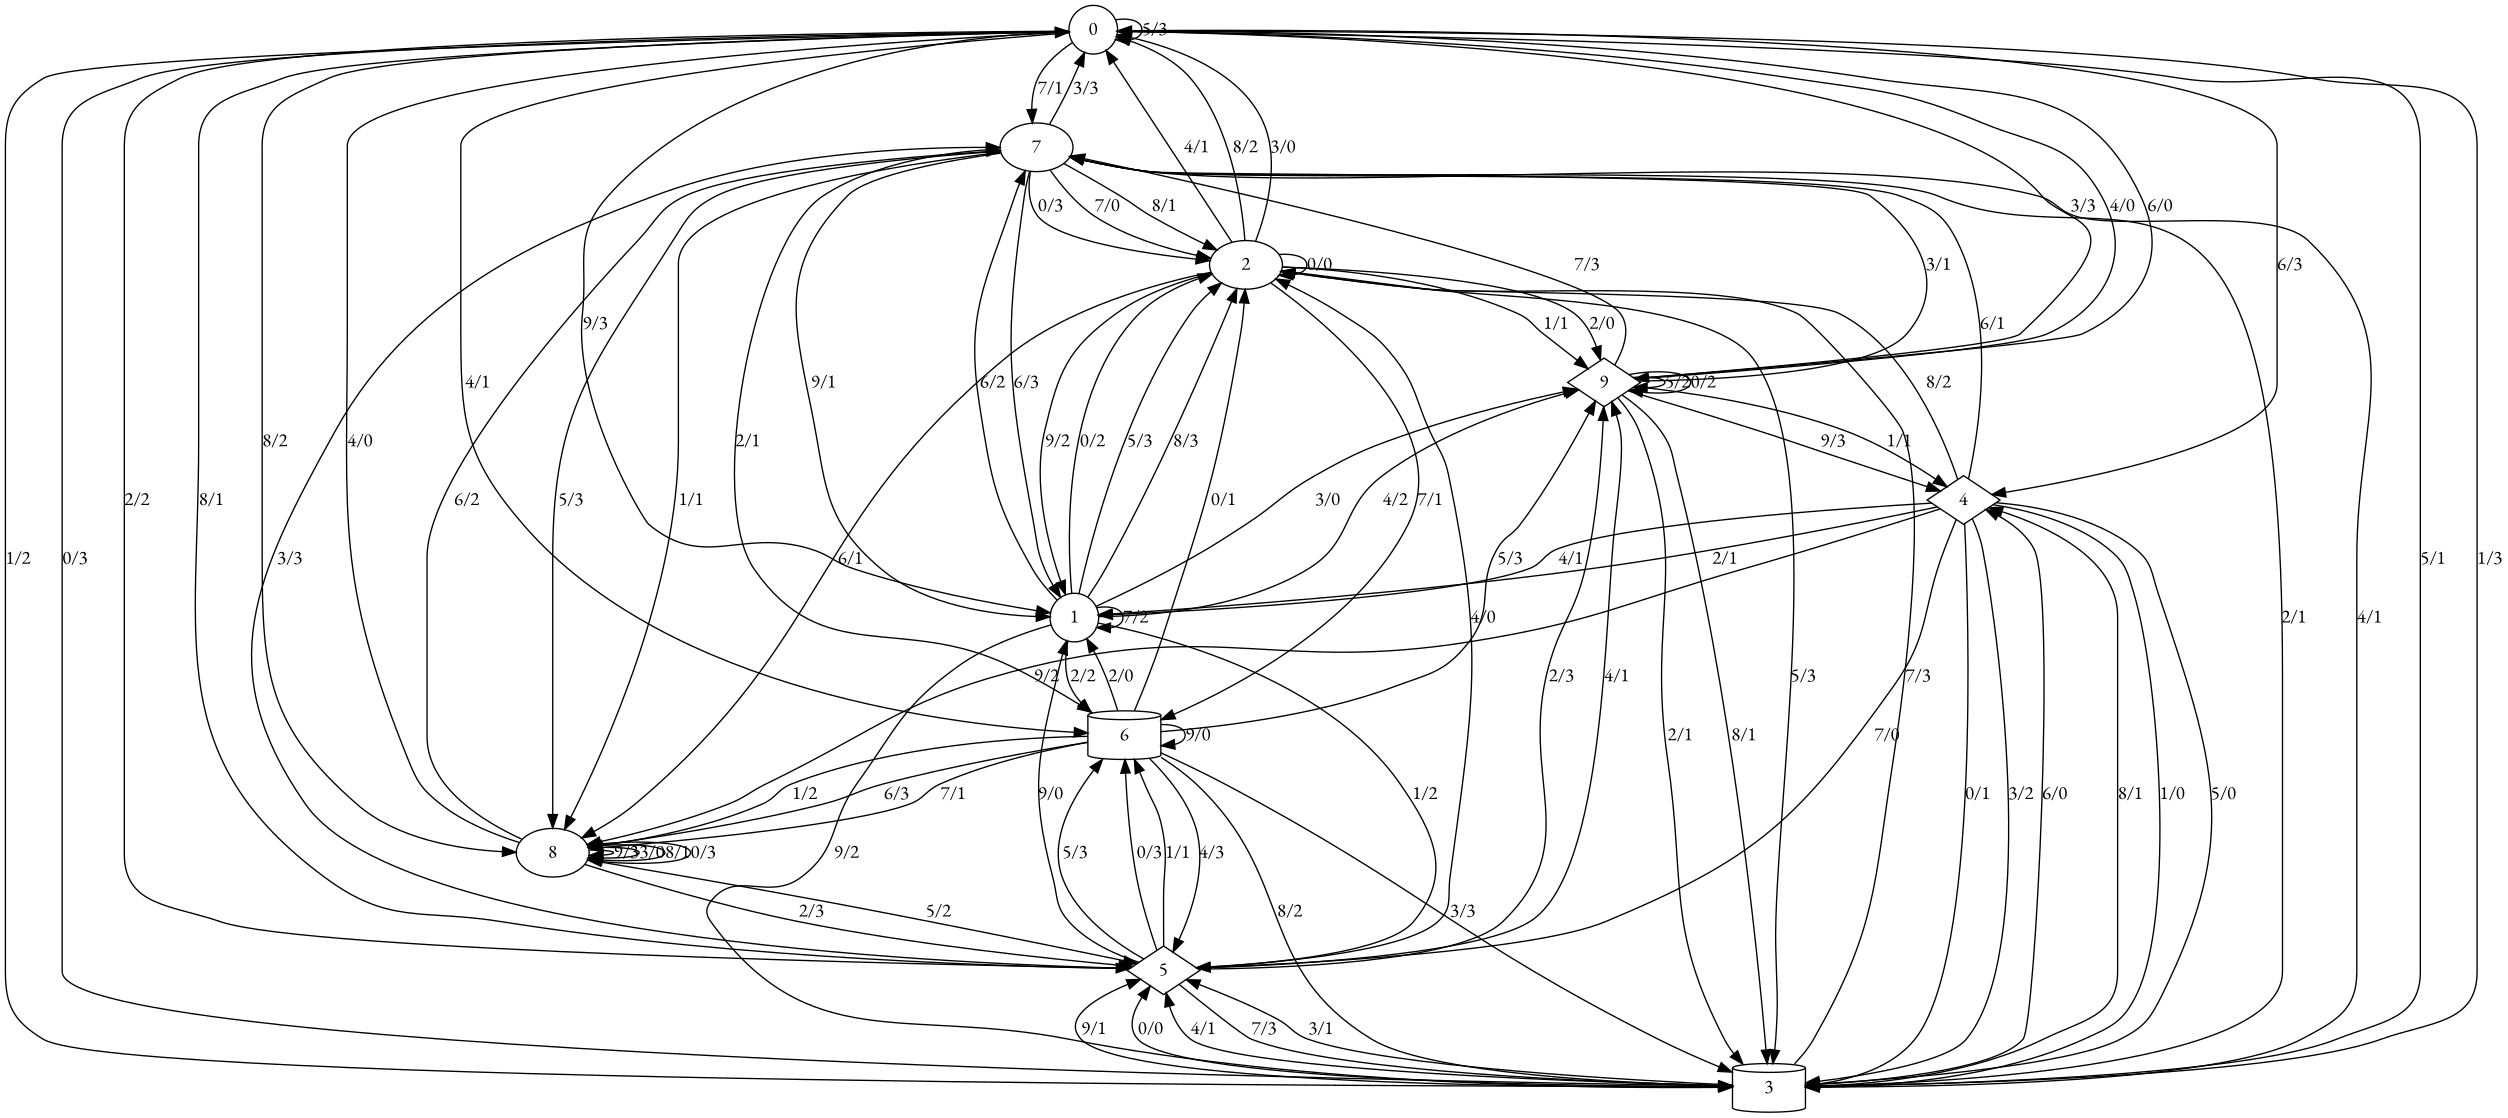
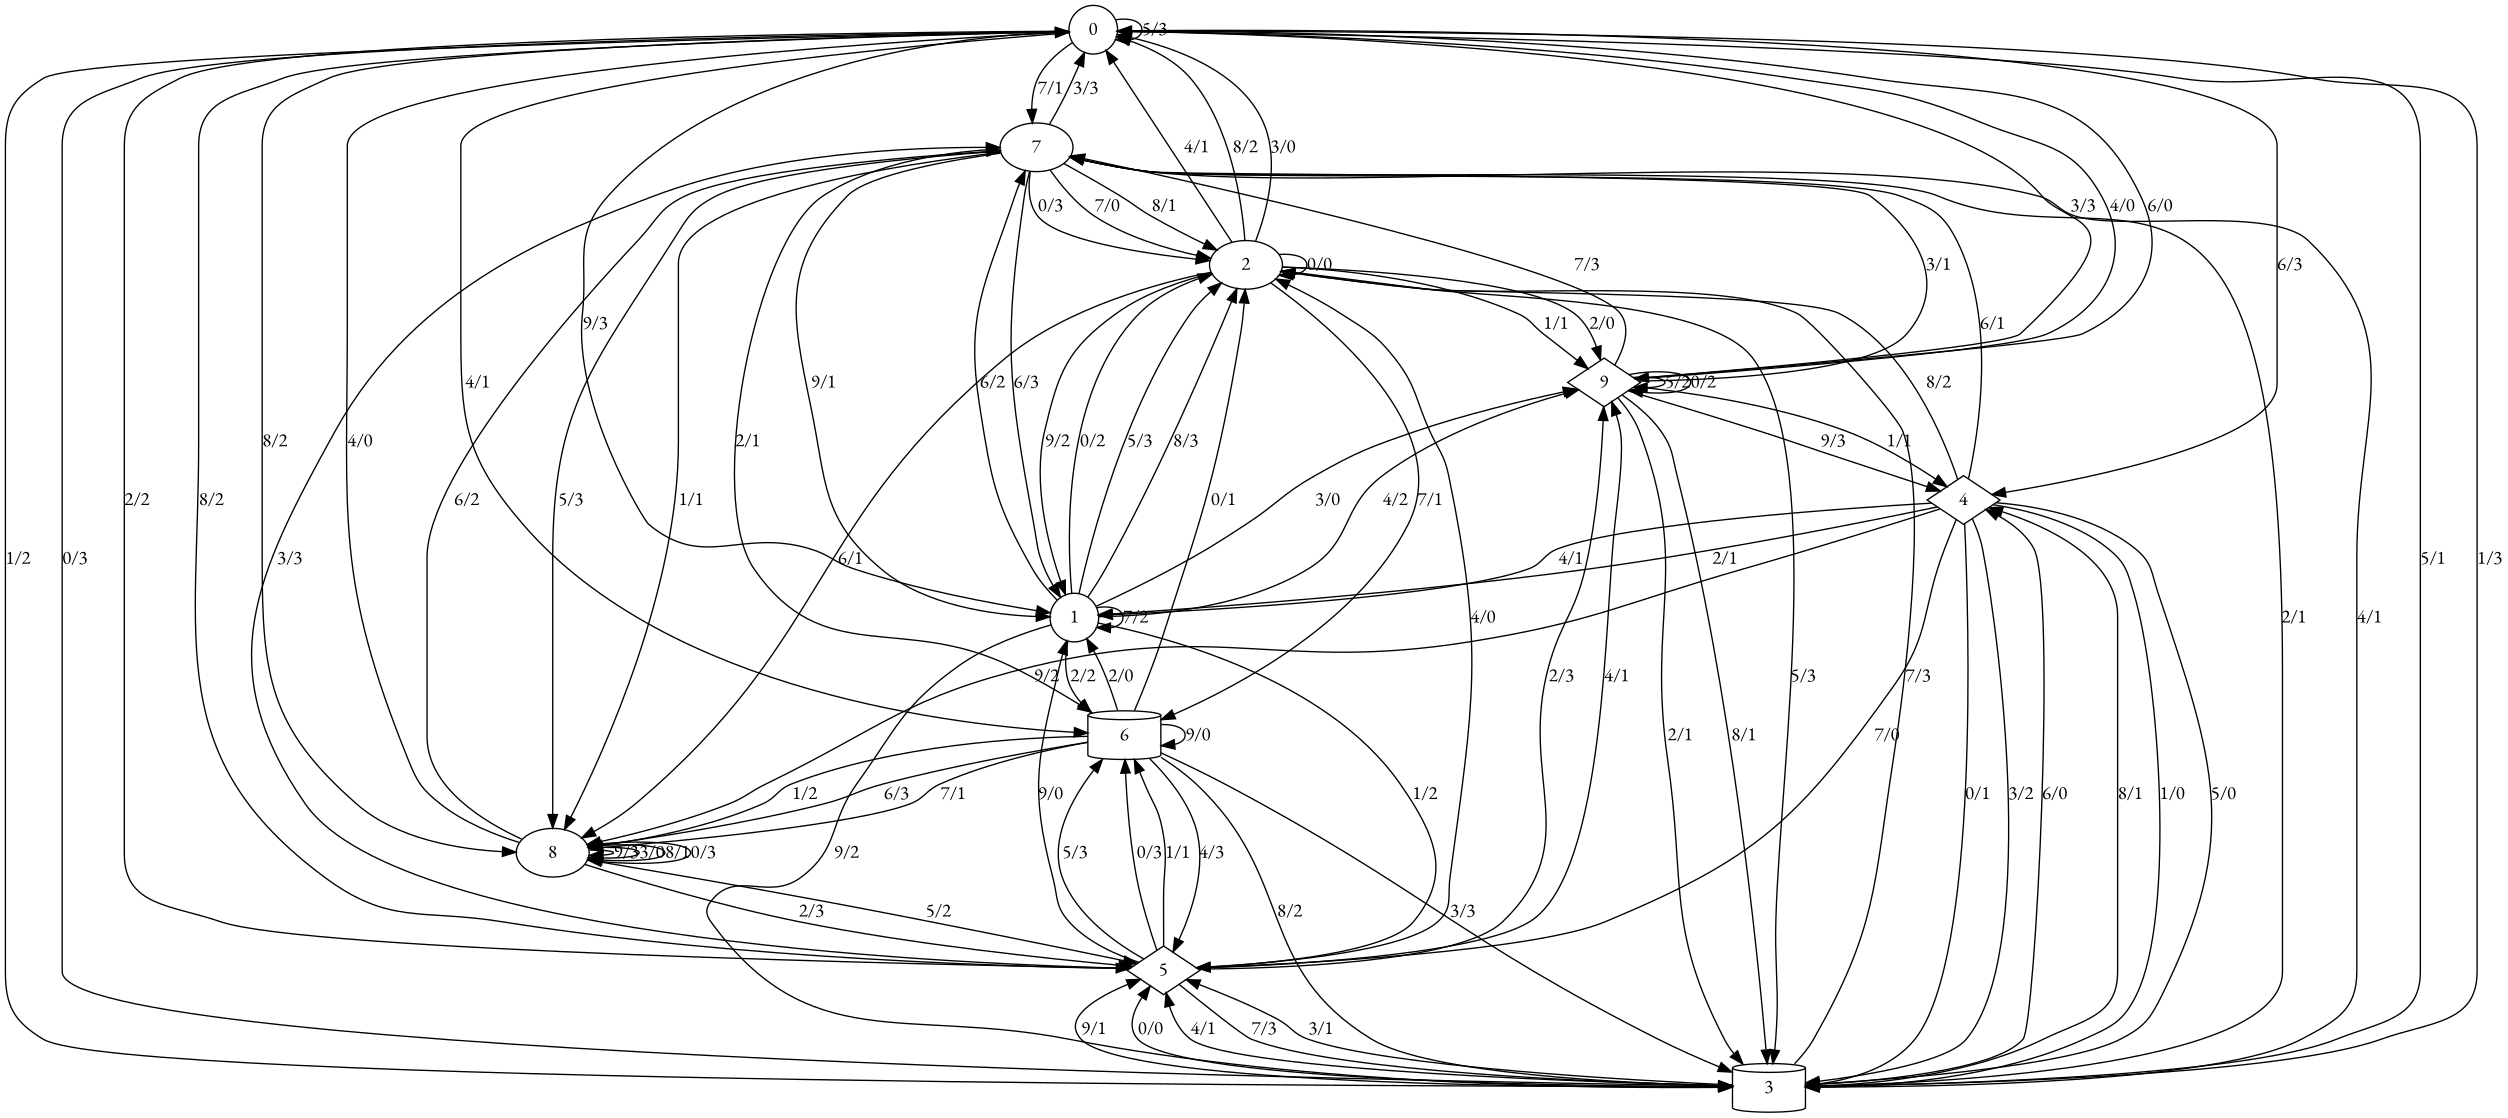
edge "5" -> "0": label "8/1" -> "8/2"
edge "6" -> "9": removed, label "5/3"
